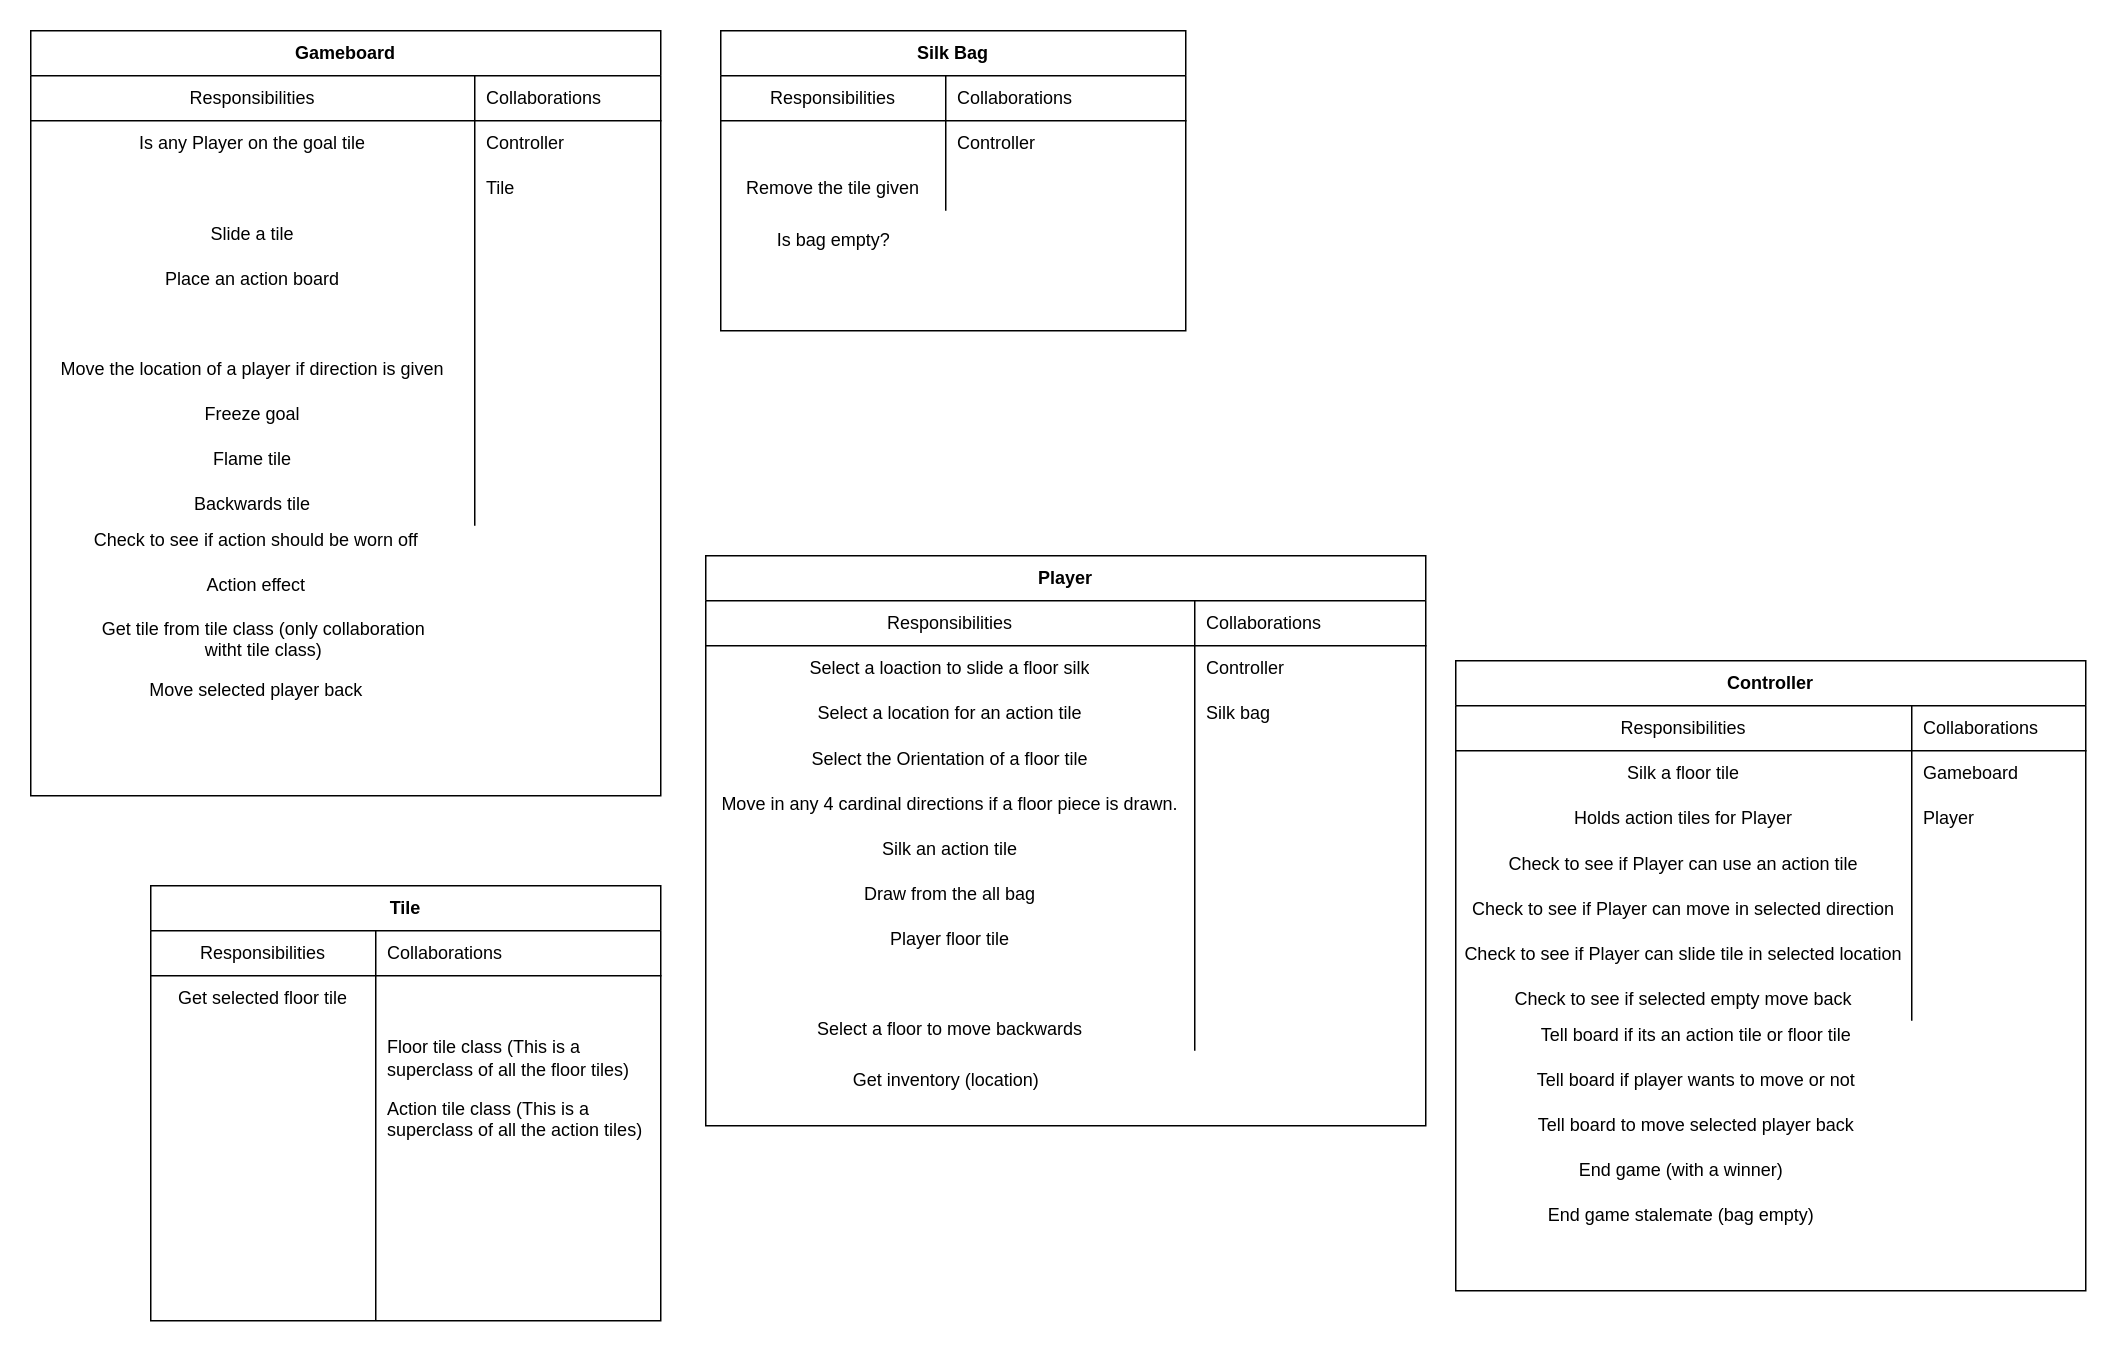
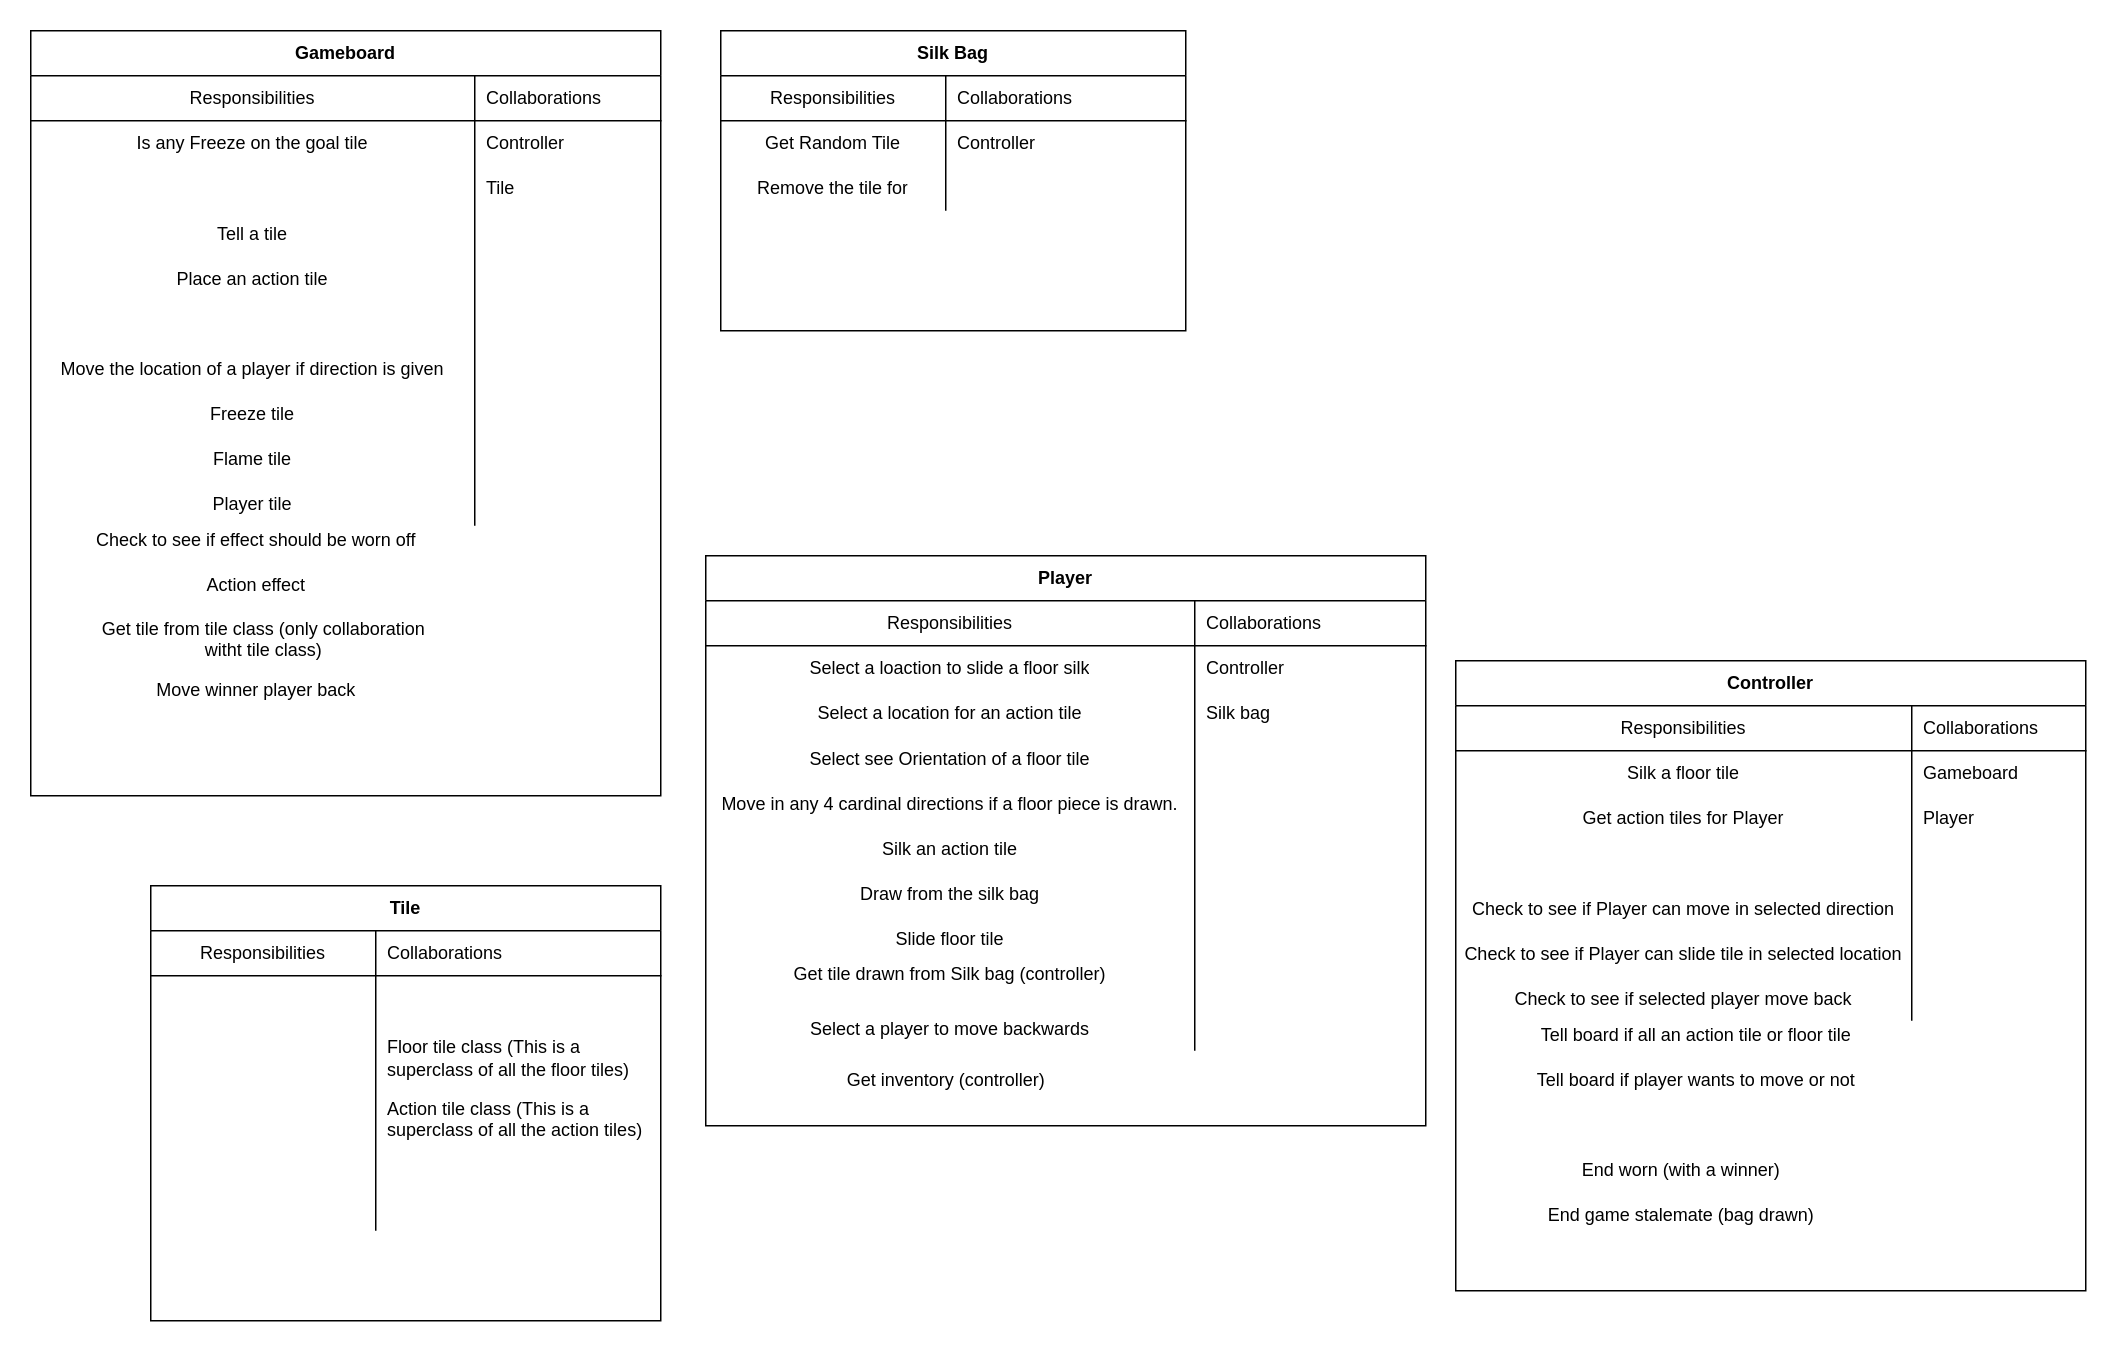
node "Is any Player on the goal tile": label "Is any Player on the goal tile" -> "Is any Freeze on the goal tile"
node "Get Random Tile": added
node "Remove the tile given": label "Remove the tile given" -> "Remove the tile for"
node "Slide a tile": label "Slide a tile" -> "Tell a tile"
node "Is bag empty?": removed
node "Place an action board": label "Place an action board" -> "Place an action tile"
node "Freeze goal": label "Freeze goal" -> "Freeze tile"
node "Backwards tile": label "Backwards tile" -> "Player tile"
node "Check to see if action should be worn off": label "Check to see if action should be worn off" -> "Check to see if effect should be worn off"
node "Move selected player back": label "Move selected player back" -> "Move winner player back"
node "Select the Orientation of a floor tile": label "Select the Orientation of a floor tile" -> "Select see Orientation of a floor tile"
node "Holds action tiles for Player": label "Holds action tiles for Player" -> "Get action tiles for Player"
node "Check to see if Player can use an action tile": removed
node "Draw from the all bag": label "Draw from the all bag" -> "Draw from the silk bag"
node "Player floor tile": label "Player floor tile" -> "Slide floor tile"
node "Get tile drawn from Silk bag (controller)": added
node "Get selected floor tile": removed
node "Check to see if selected empty move back": label "Check to see if selected empty move back" -> "Check to see if selected player move back"
node "Select a floor to move backwards": label "Select a floor to move backwards" -> "Select a player to move backwards"
node "Tell board if its an action tile or floor tile": label "Tell board if its an action tile or floor tile" -> "Tell board if all an action tile or floor tile"
node "Get inventory (location)": label "Get inventory (location)" -> "Get inventory (controller)"
node "Tell board to move selected player back": removed
node "End game (with a winner)": label "End game (with a winner)" -> "End worn (with a winner)"
node "End game stalemate (bag empty)": label "End game stalemate (bag empty)" -> "End game stalemate (bag drawn)"
